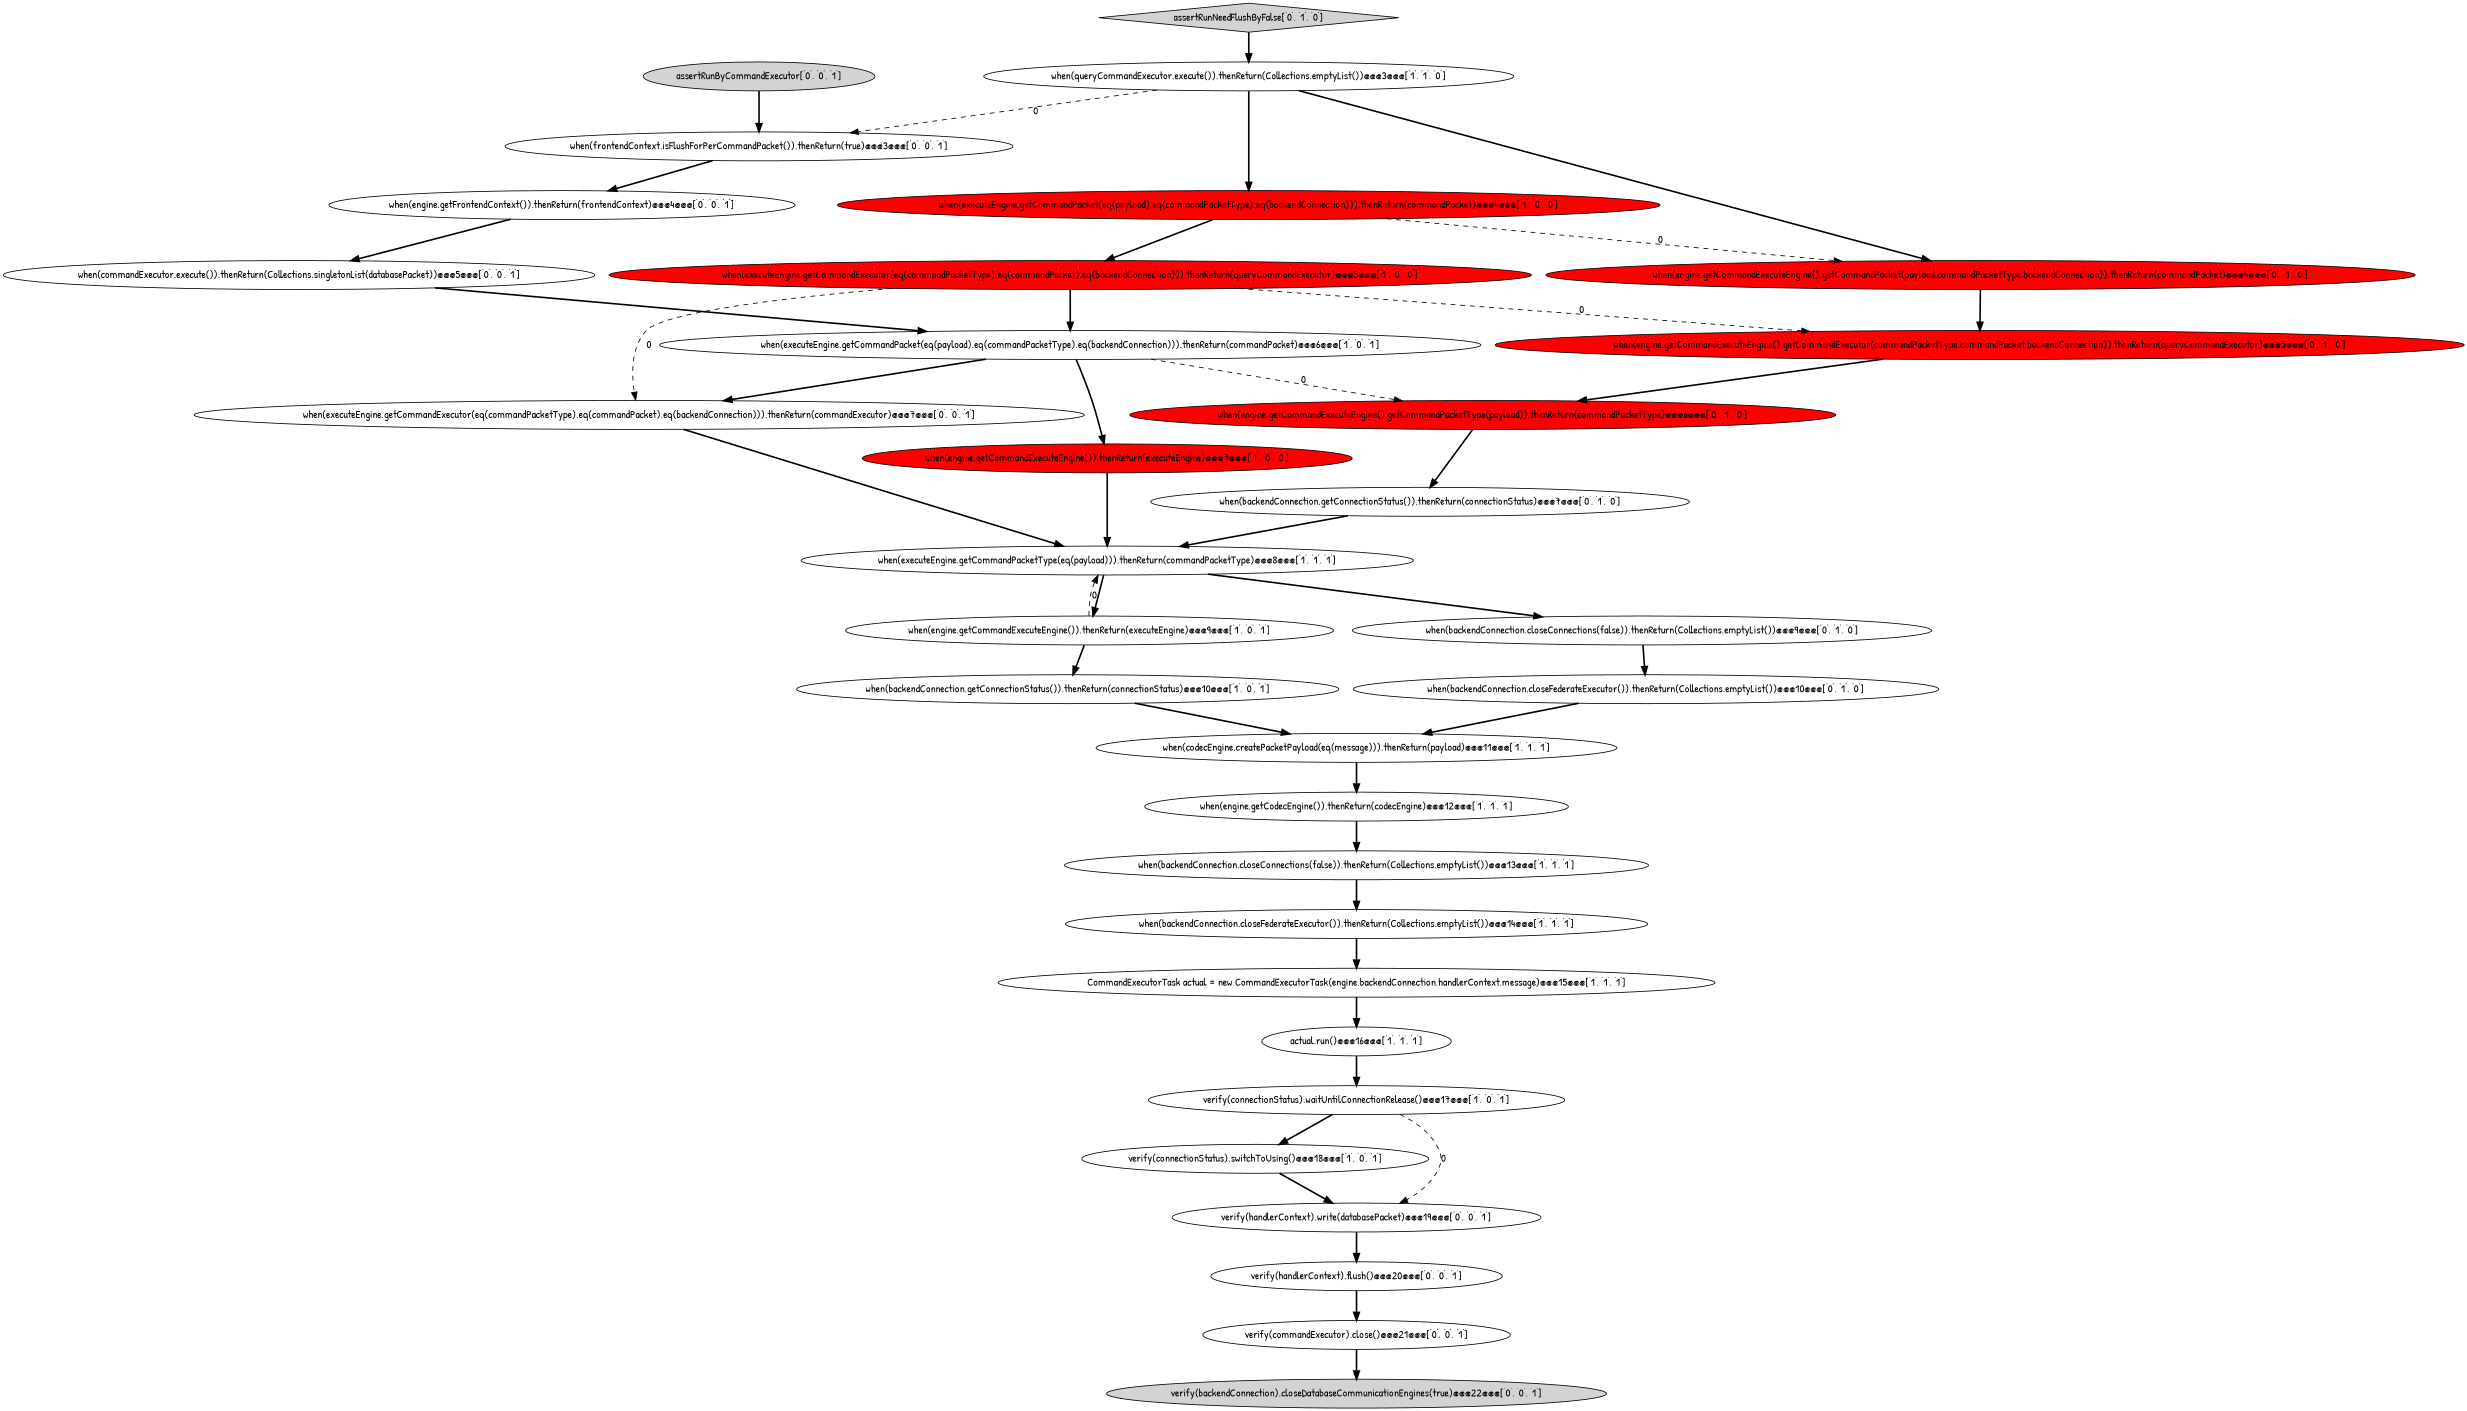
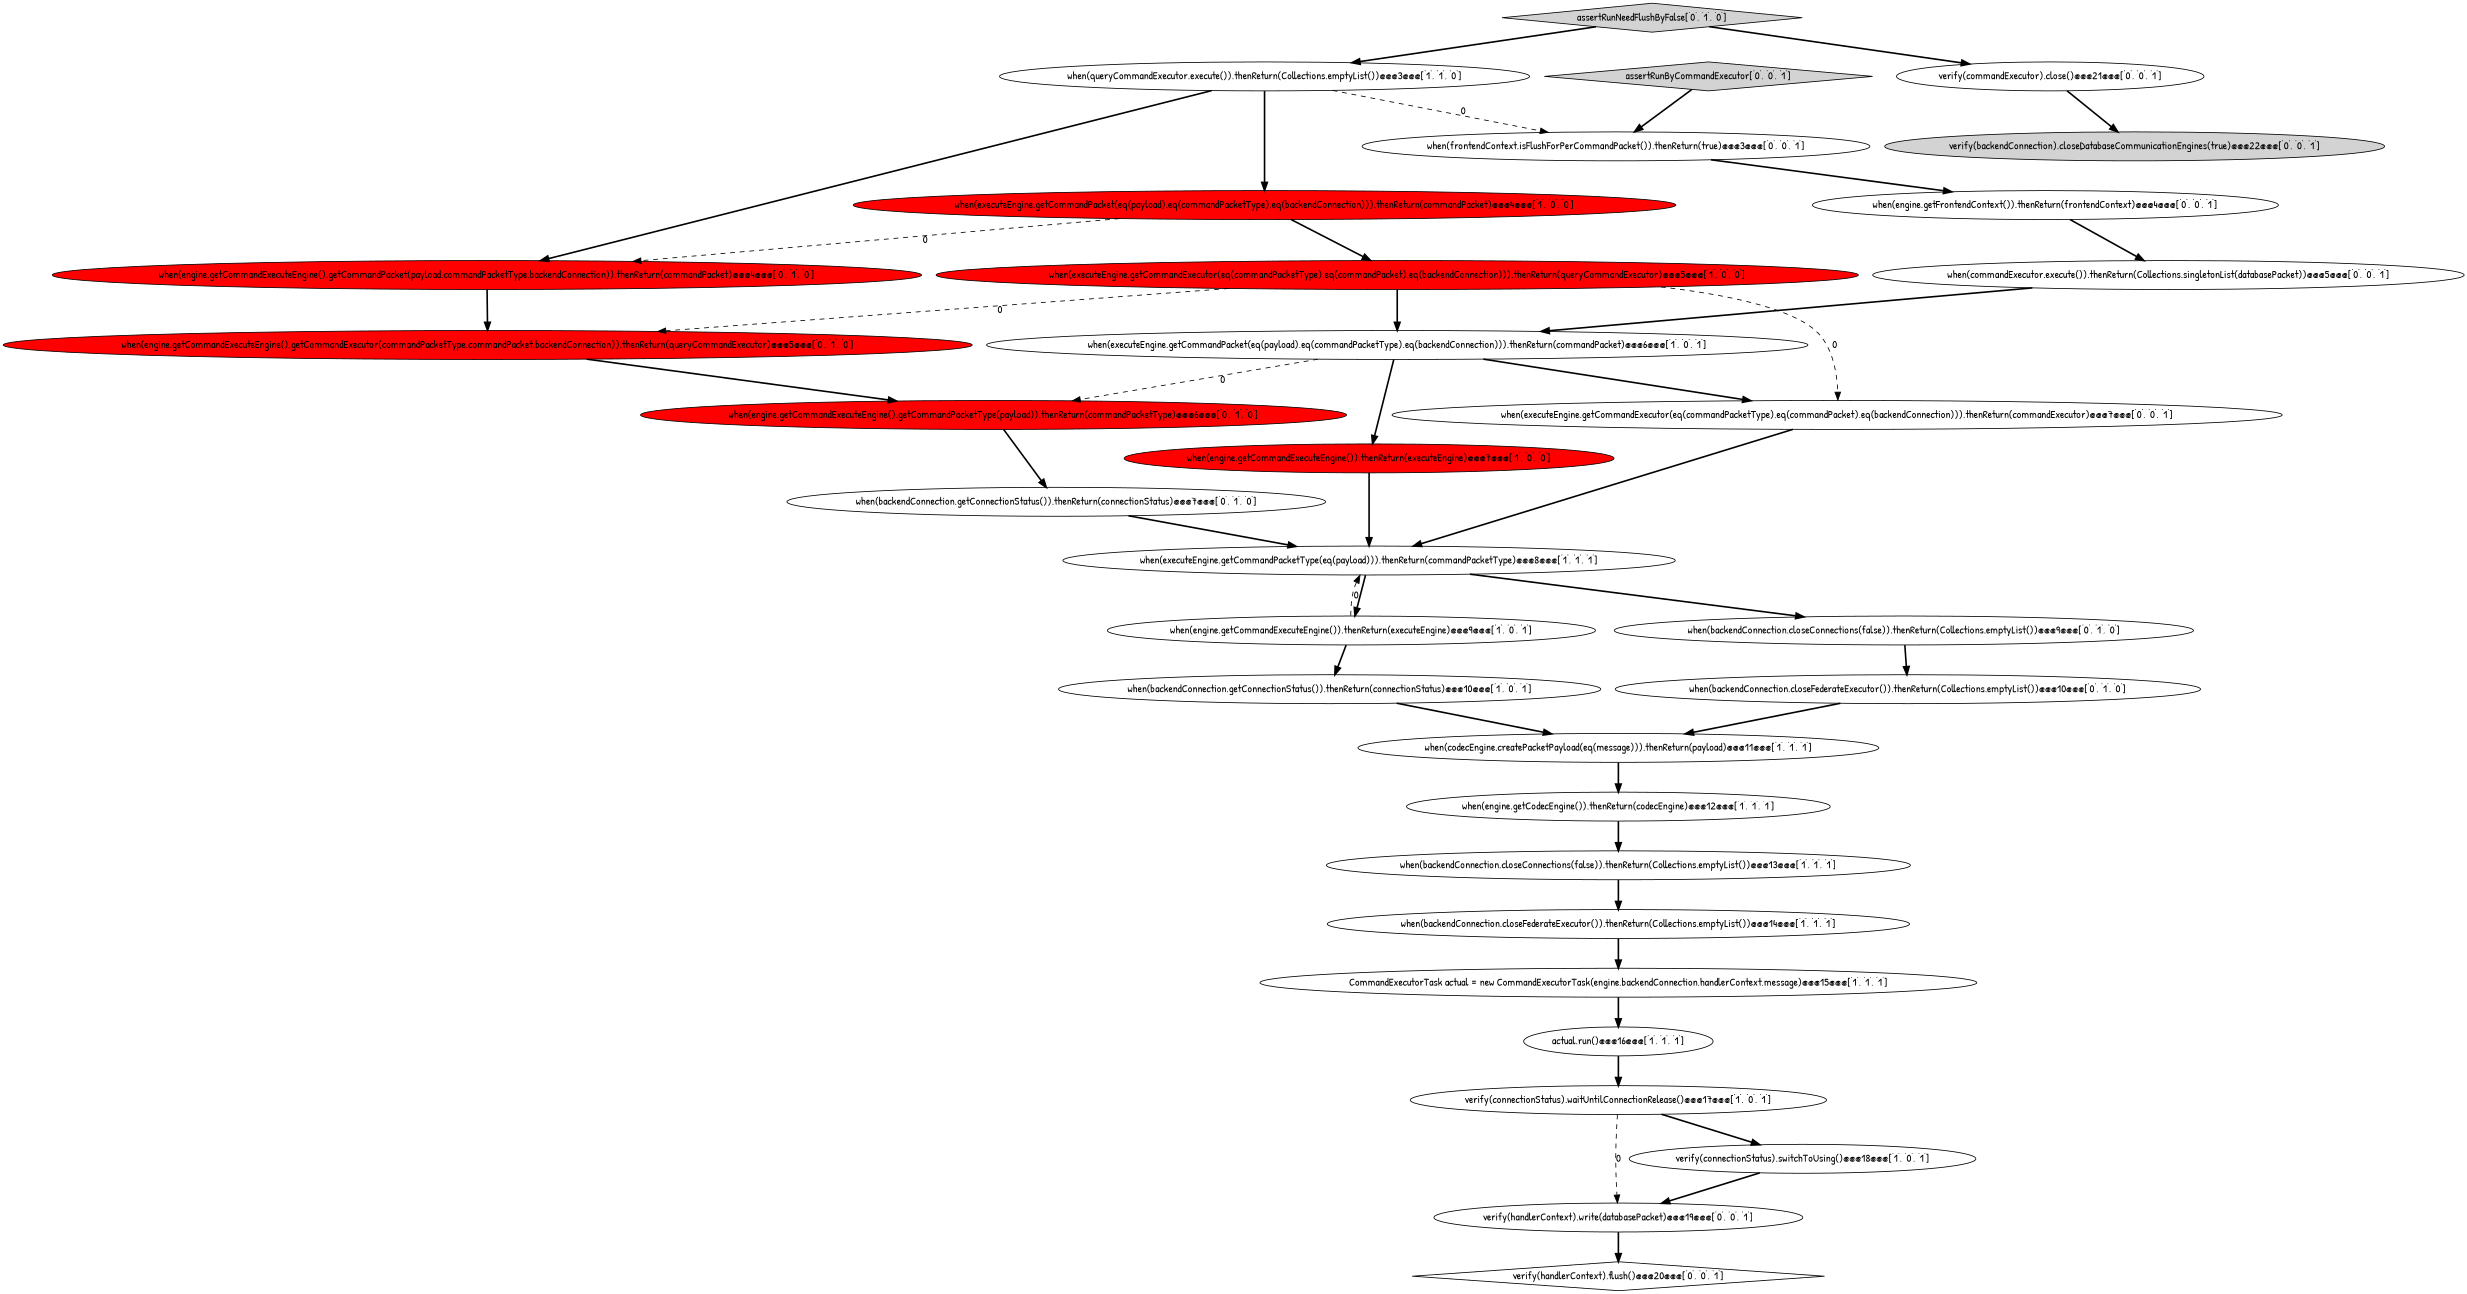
node "assertRunByCommandExecutor['0', '0', '1']": shape ellipse -> diamond
node "verify(handlerContext).flush()@@@20@@@['0', '0', '1']": shape ellipse -> diamond
edge "verify(handlerContext).flush()@@@20@@@['0', '0', '1']" -> "verify(commandExecutor).close()@@@21@@@['0', '0', '1']": now "assertRunNeedFlushByFalse['0', '1', '0']" -> "verify(commandExecutor).close()@@@21@@@['0', '0', '1']"
